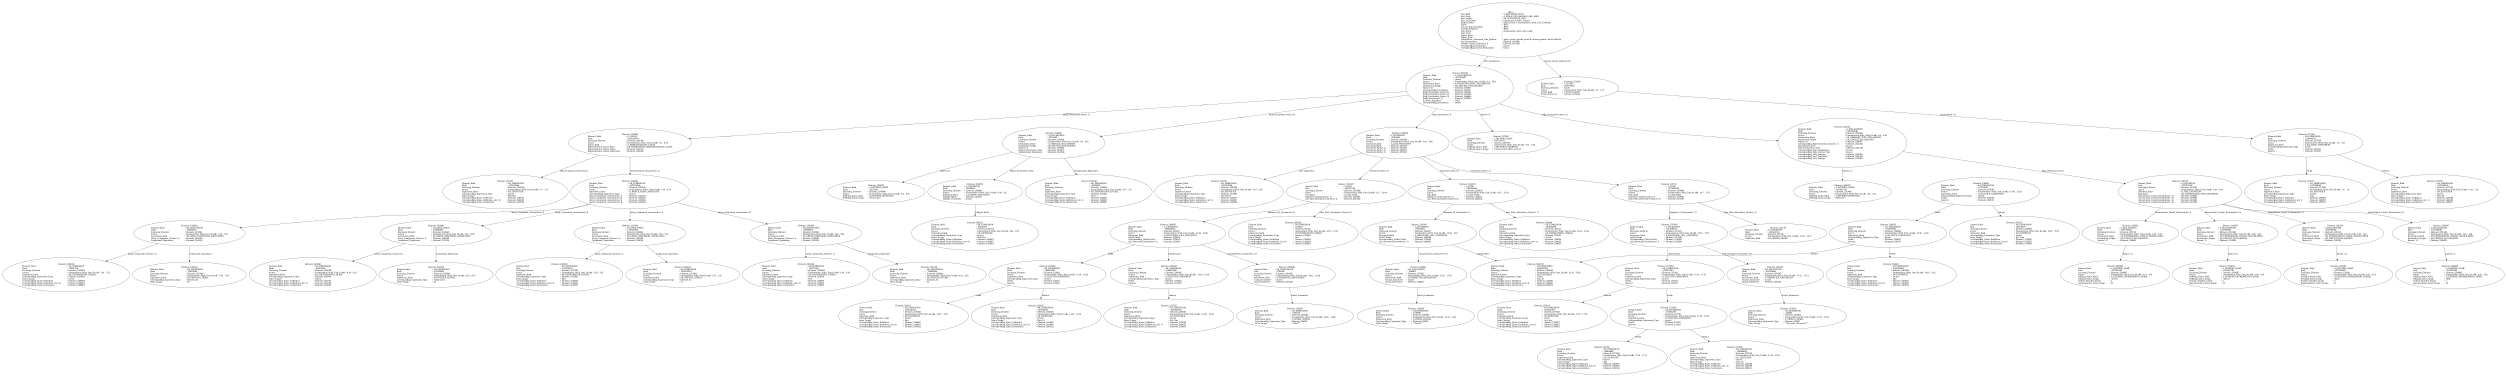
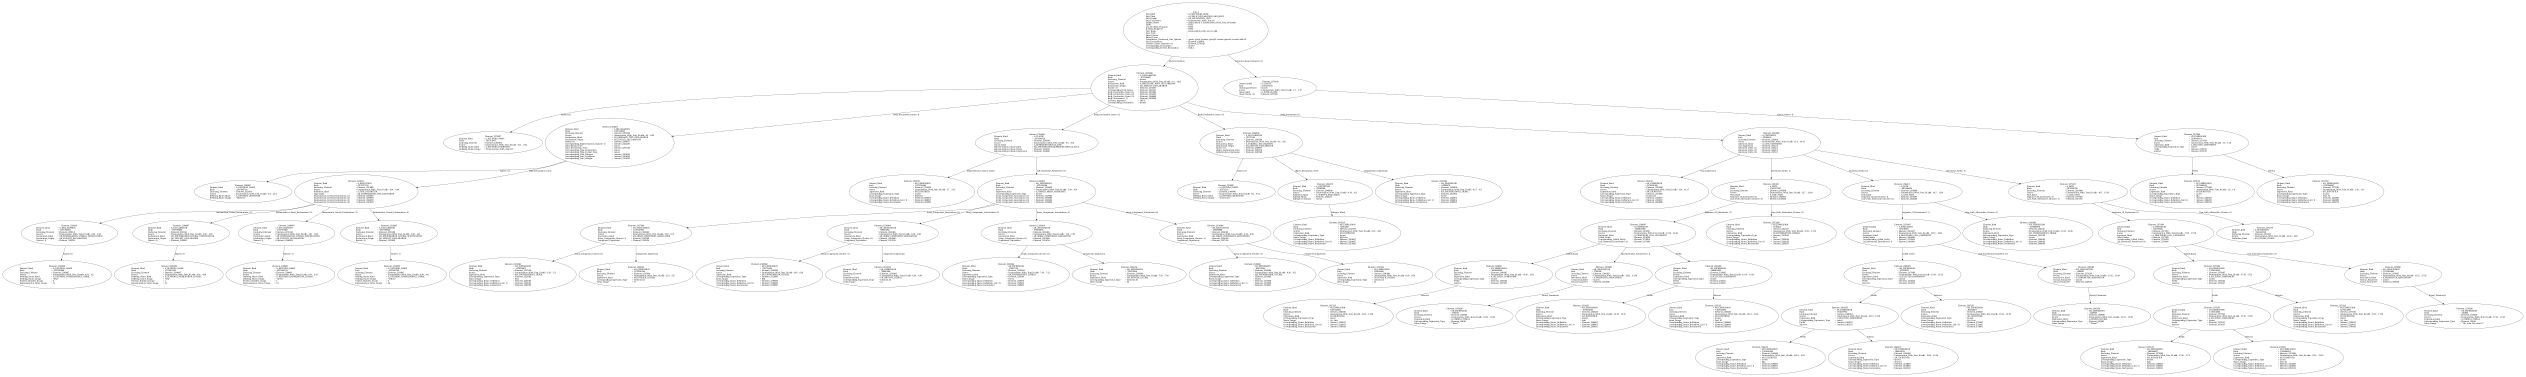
edge "Element_2326365" -> "Element_2336384": label "Array_Component_Associations ( 4)" -> "Array_Component_Statements ( 4)"
edge "Element_2370397" -> "Element_2365237": now "Element_2370397" -> "Element_2368265"
